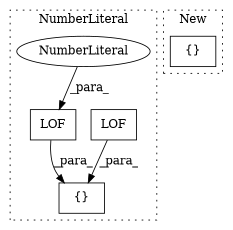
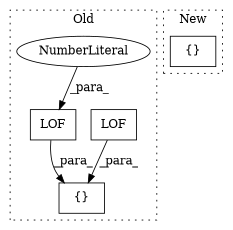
cluster "NumberLiteral": label "NumberLiteral" -> "Old"
